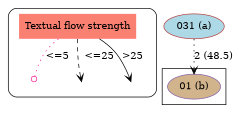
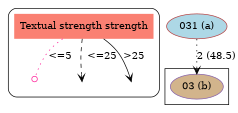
node "Textual flow strength": label "Textual flow strength" -> "Textual strength strength"
node "01 (b)": label "01 (b)" -> "03 (b)"
